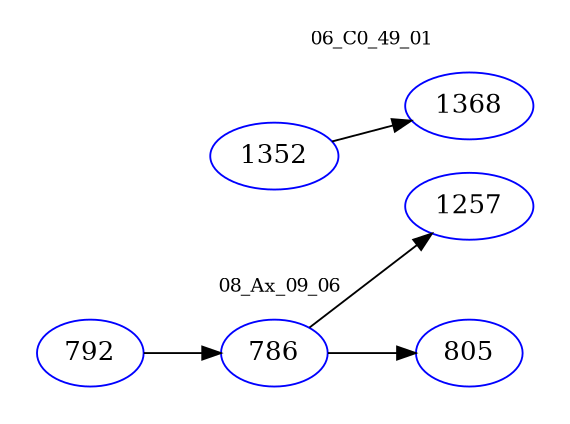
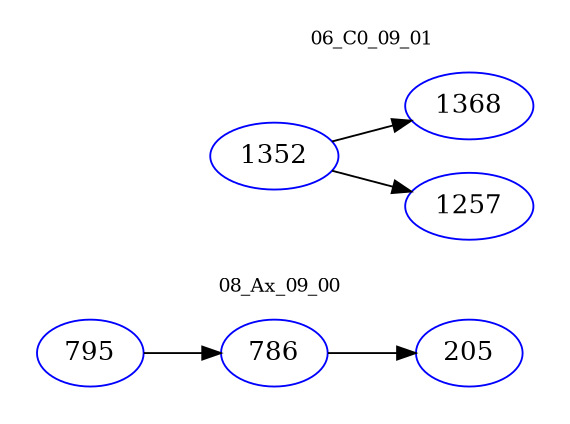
cluster "06_C0_49_01": label "06_C0_49_01" -> "06_C0_09_01"
edge "786" -> "1257": now "1352" -> "1257"
cluster "08_Ax_09_06": label "08_Ax_09_06" -> "08_Ax_09_00"
node "792": label "792" -> "795"
node "805": label "805" -> "205"
